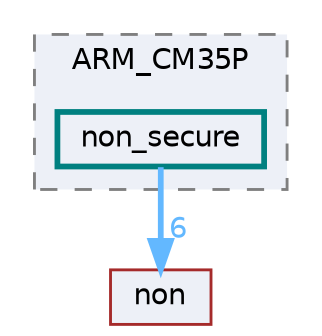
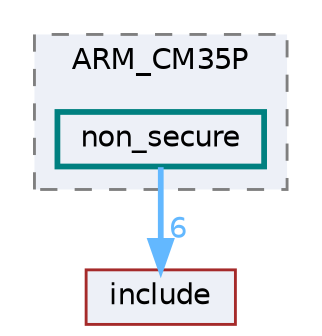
node "non": label "non" -> "include"
